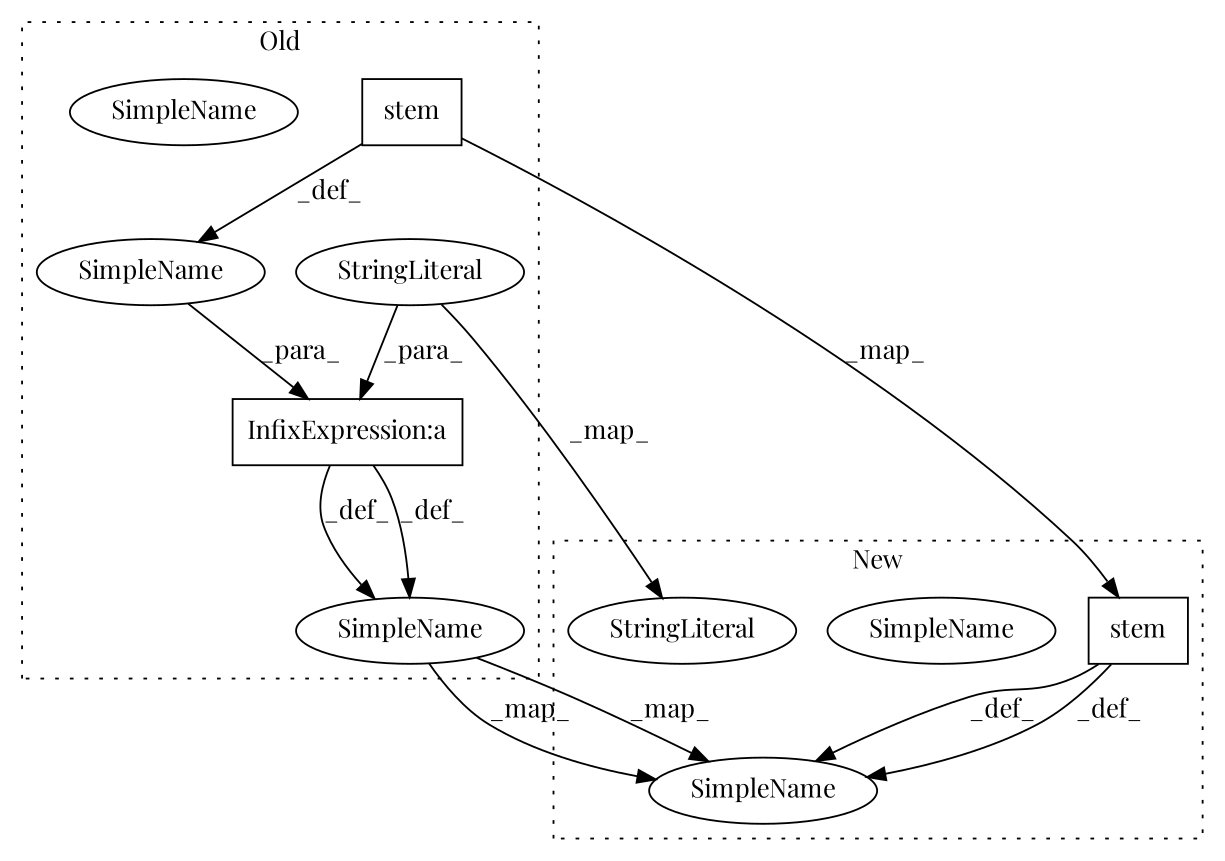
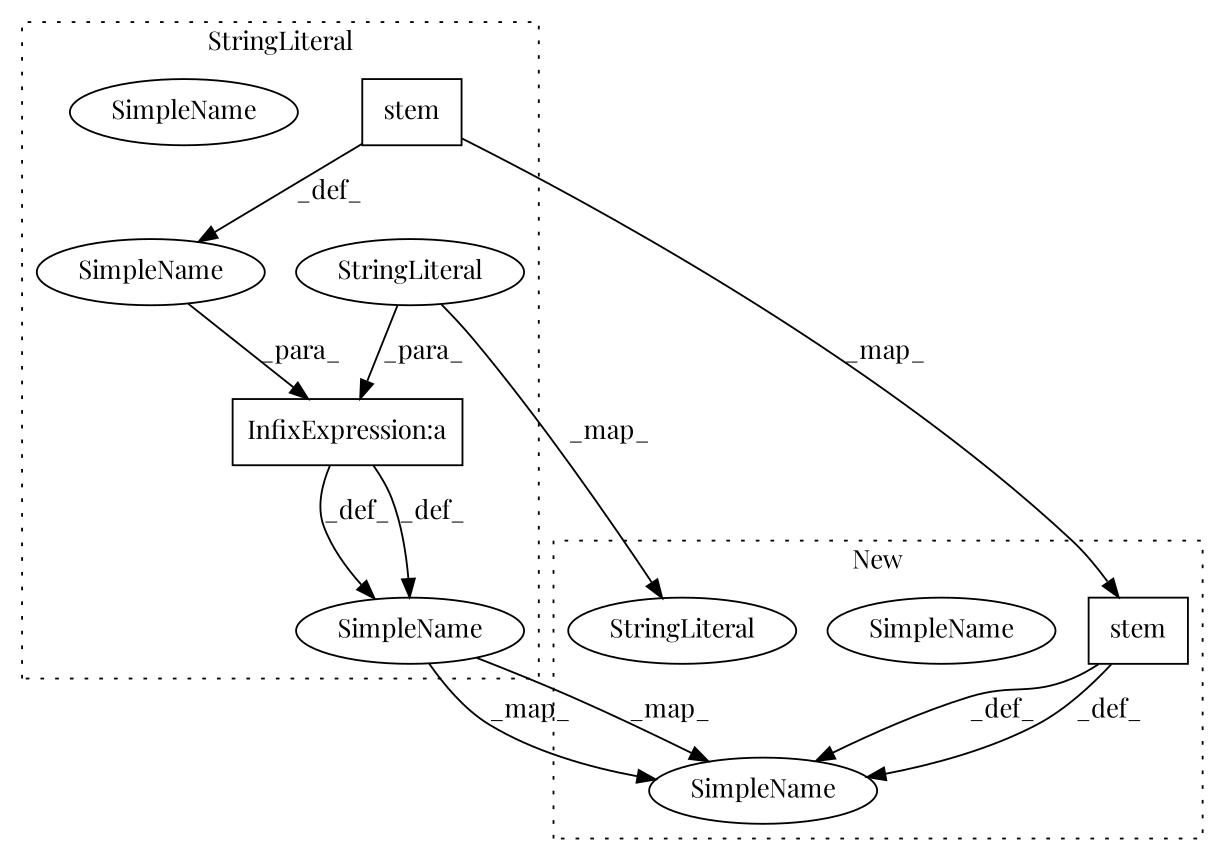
cluster "Old": label "Old" -> "StringLiteral"
